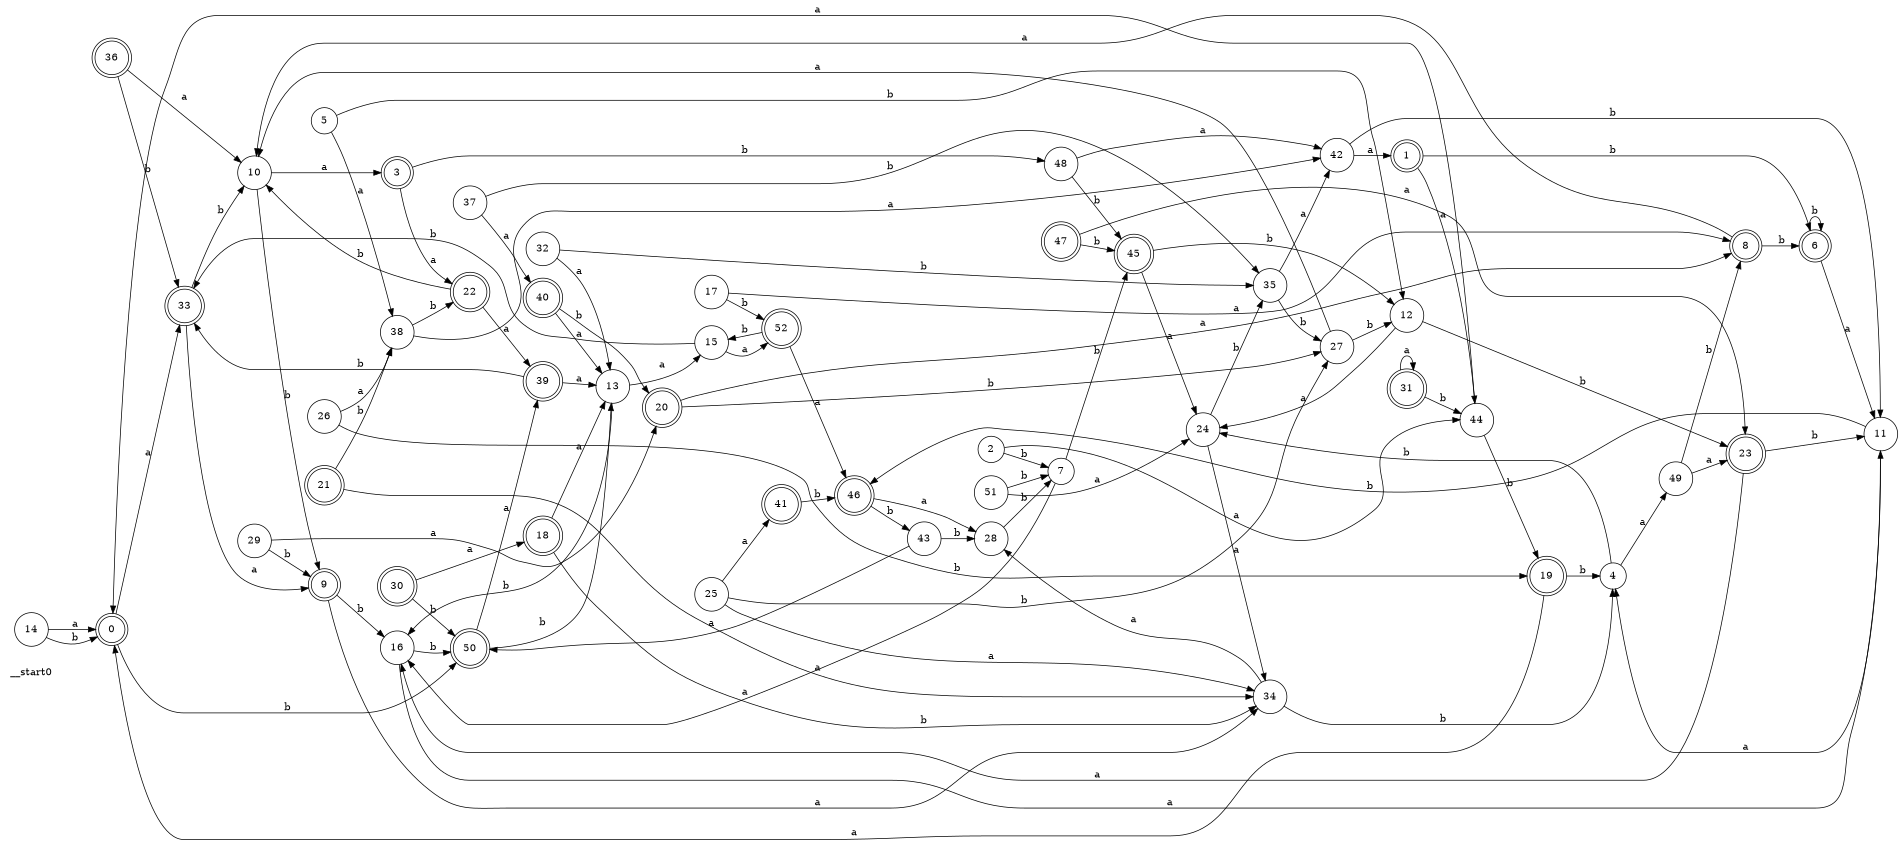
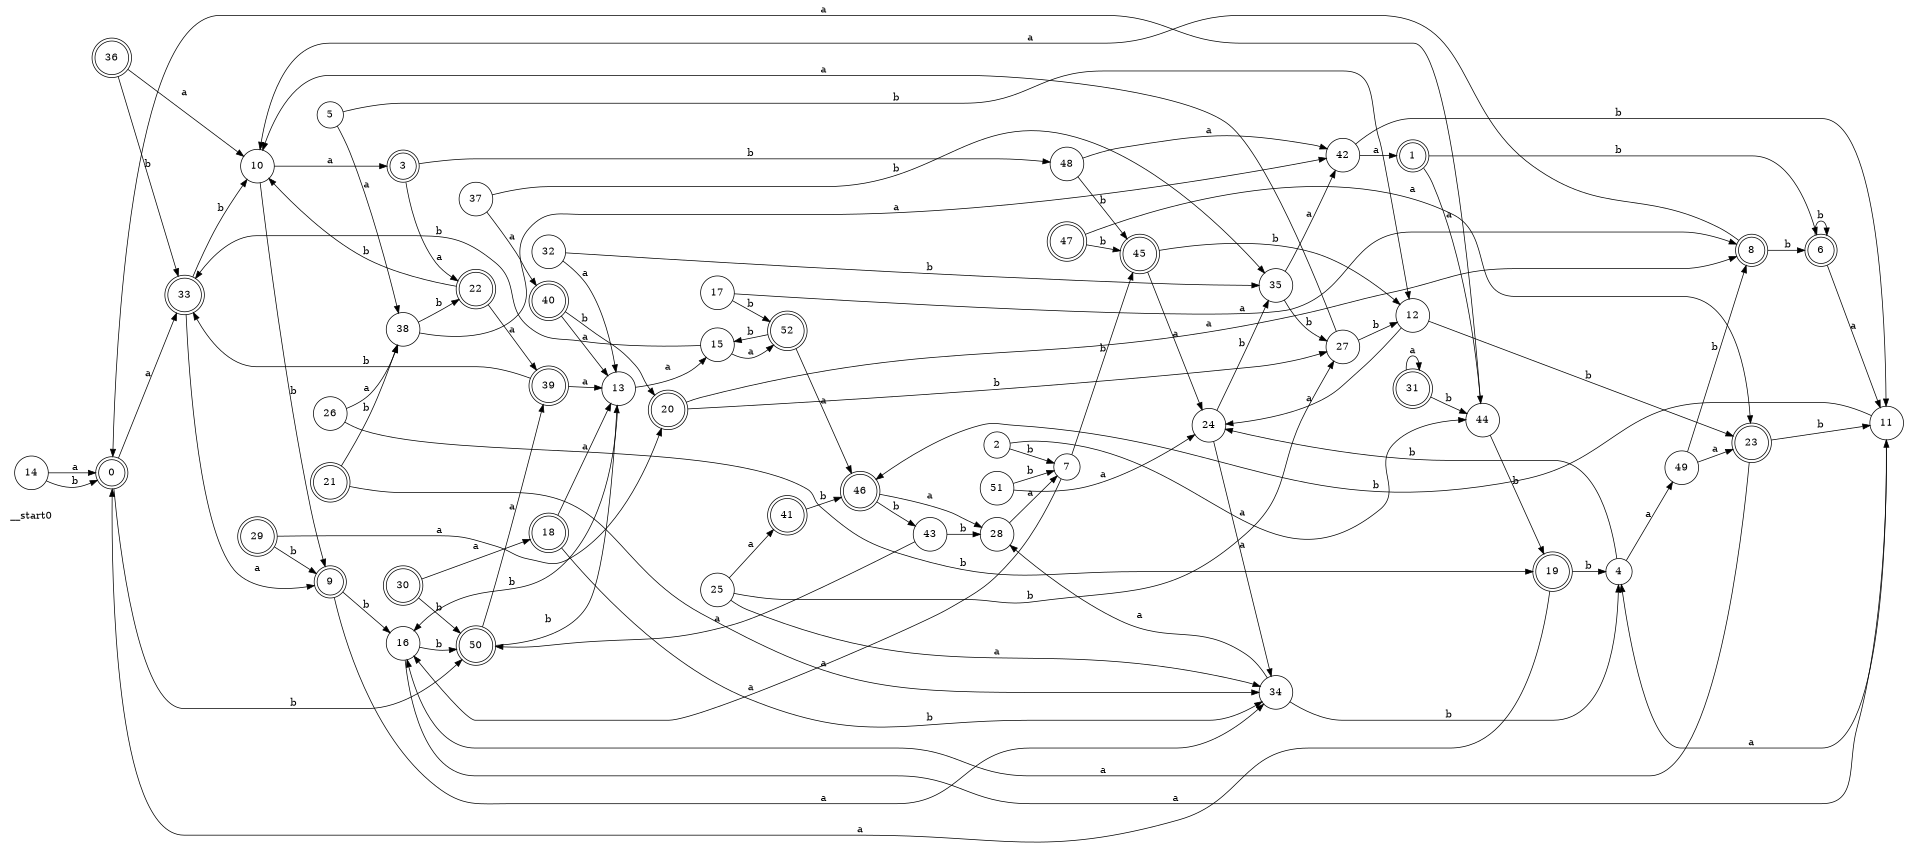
edge "28" -> "7": label "b" -> "a"
node "29": shape circle -> doublecircle
